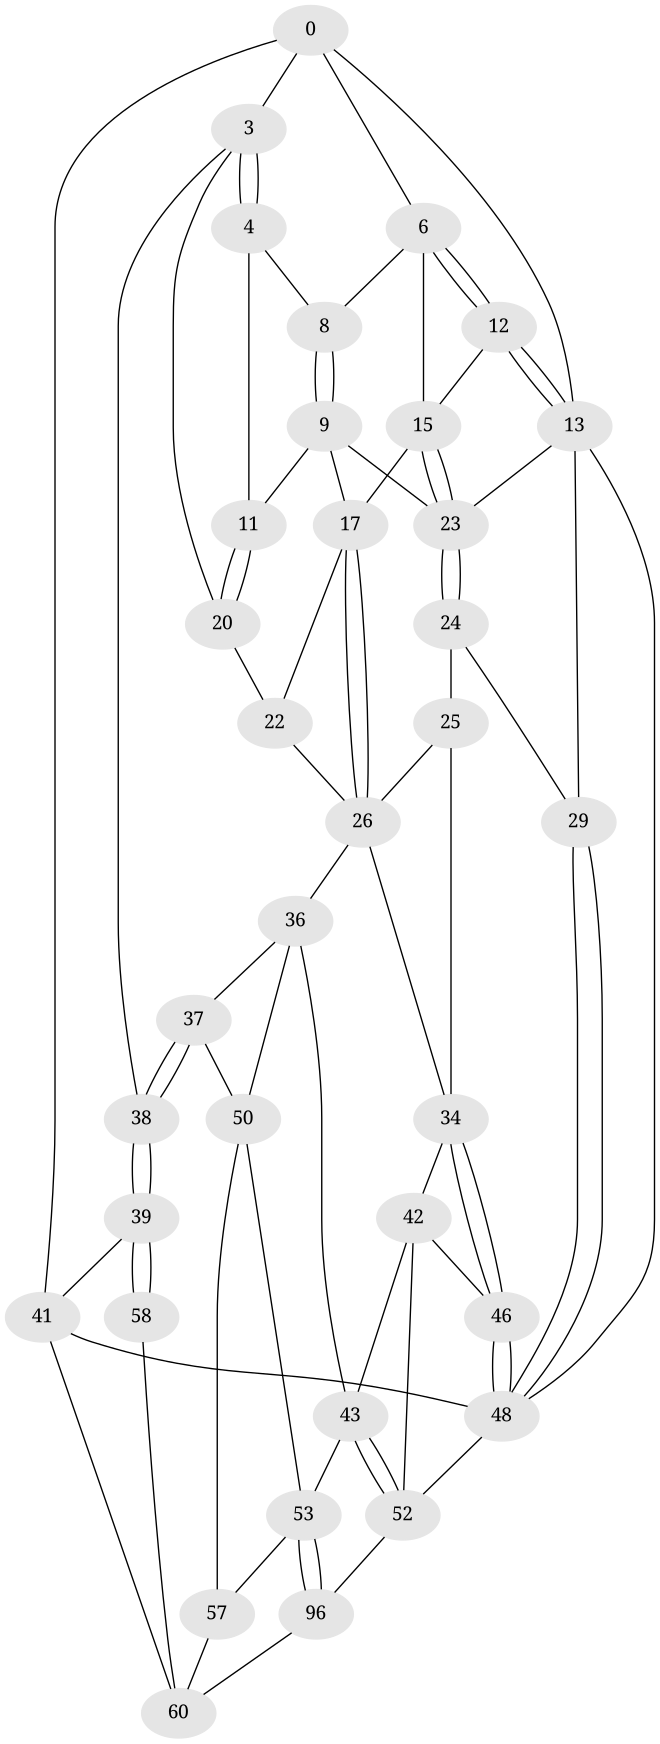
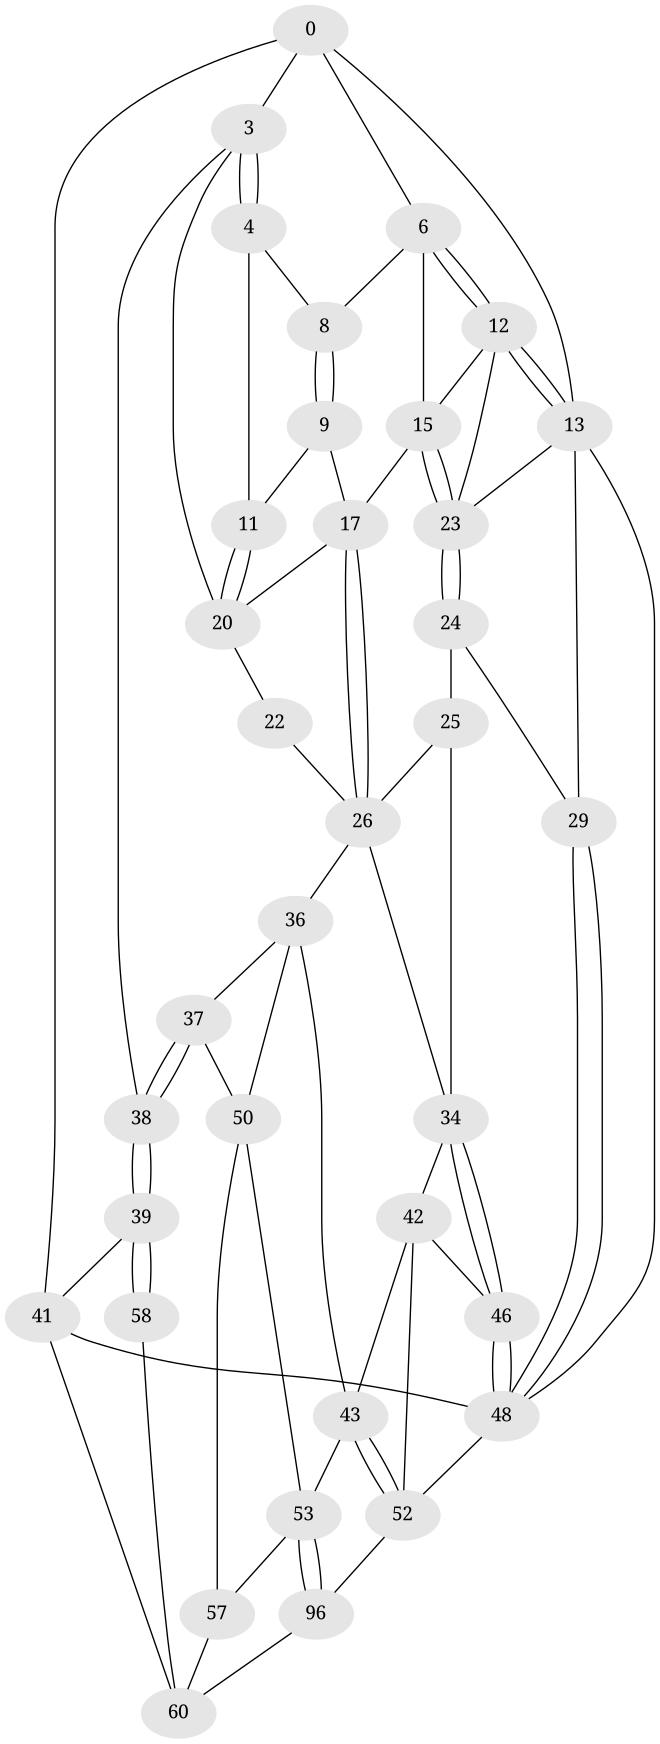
edge "9" -- "23": now "12" -- "23"
edge "17" -- "22": now "17" -- "20"
